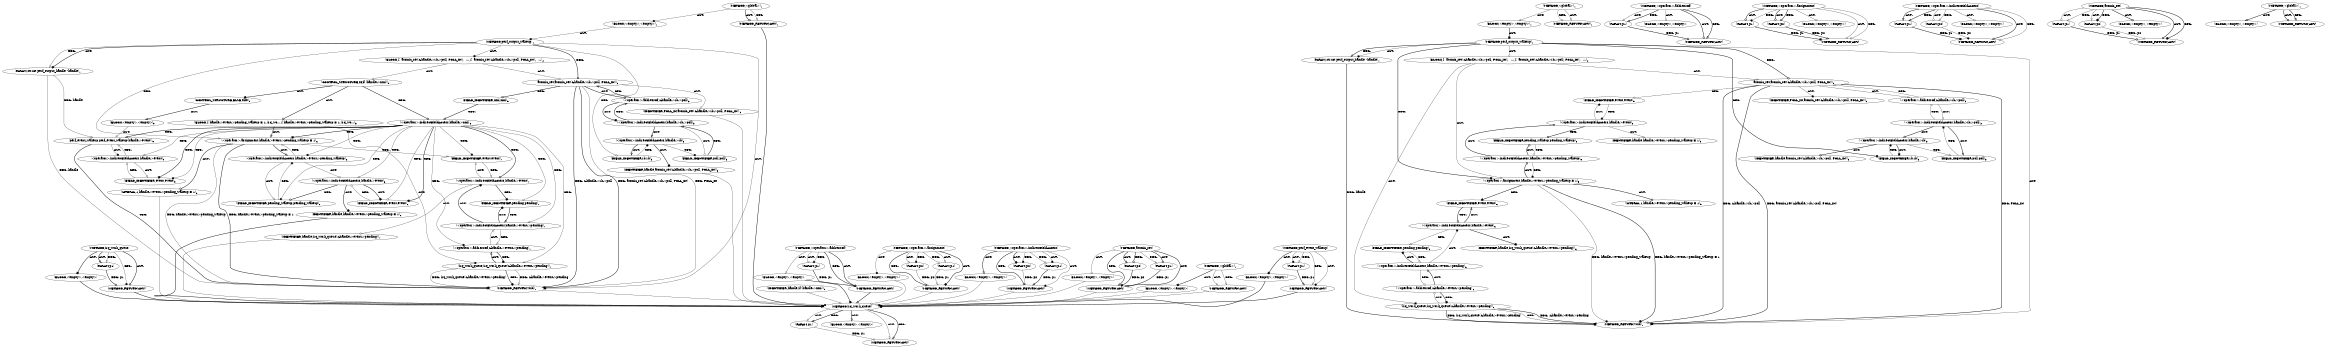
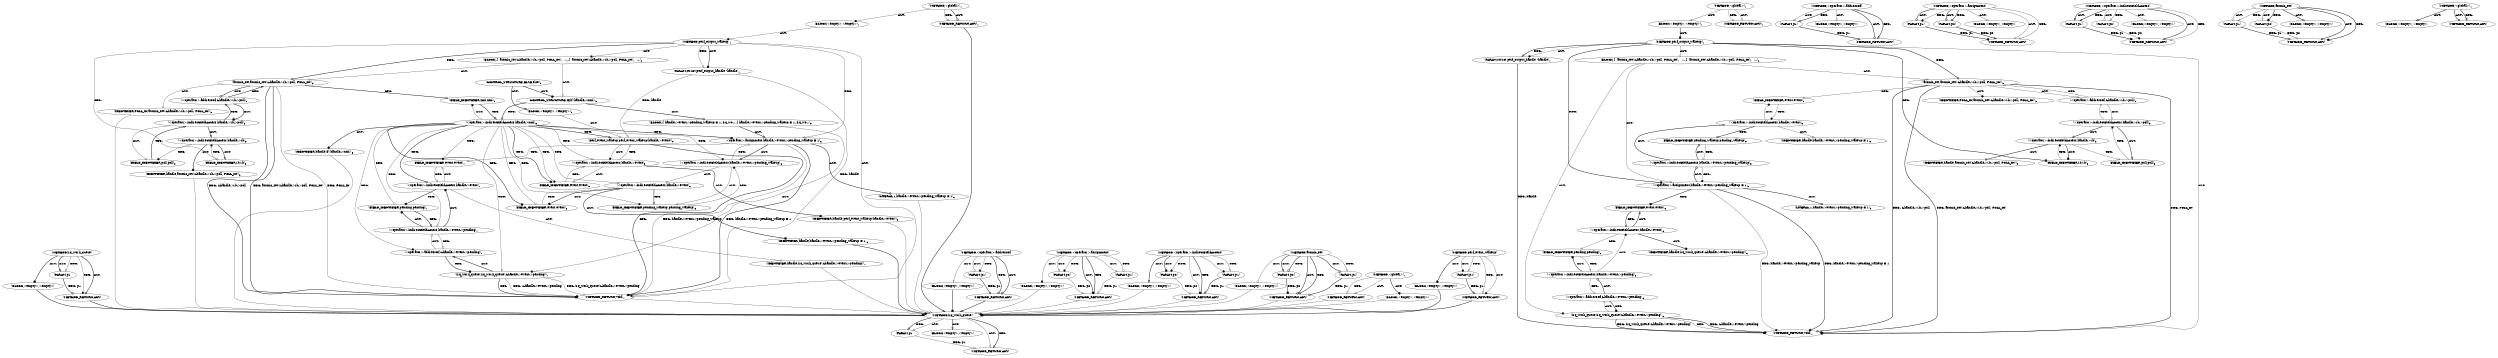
edge "(CONTROL_STRUCTURE,IF,if (handle->nmi))" -> "(CONTROL_STRUCTURE,ELSE,else)": reversed
edge "(<operator>.indirectFieldAccess,handle->nmi)" -> "(FIELD_IDENTIFIER,nmi,nmi)": added, label "AST:"
edge "(<operator>.indirectFieldAccess,handle->nmi)" -> "(IDENTIFIER,handle,if (handle->nmi))": added, label "AST:"
node "(IDENTIFIER,handle,perf_event_wakeup(handle->event))": added
